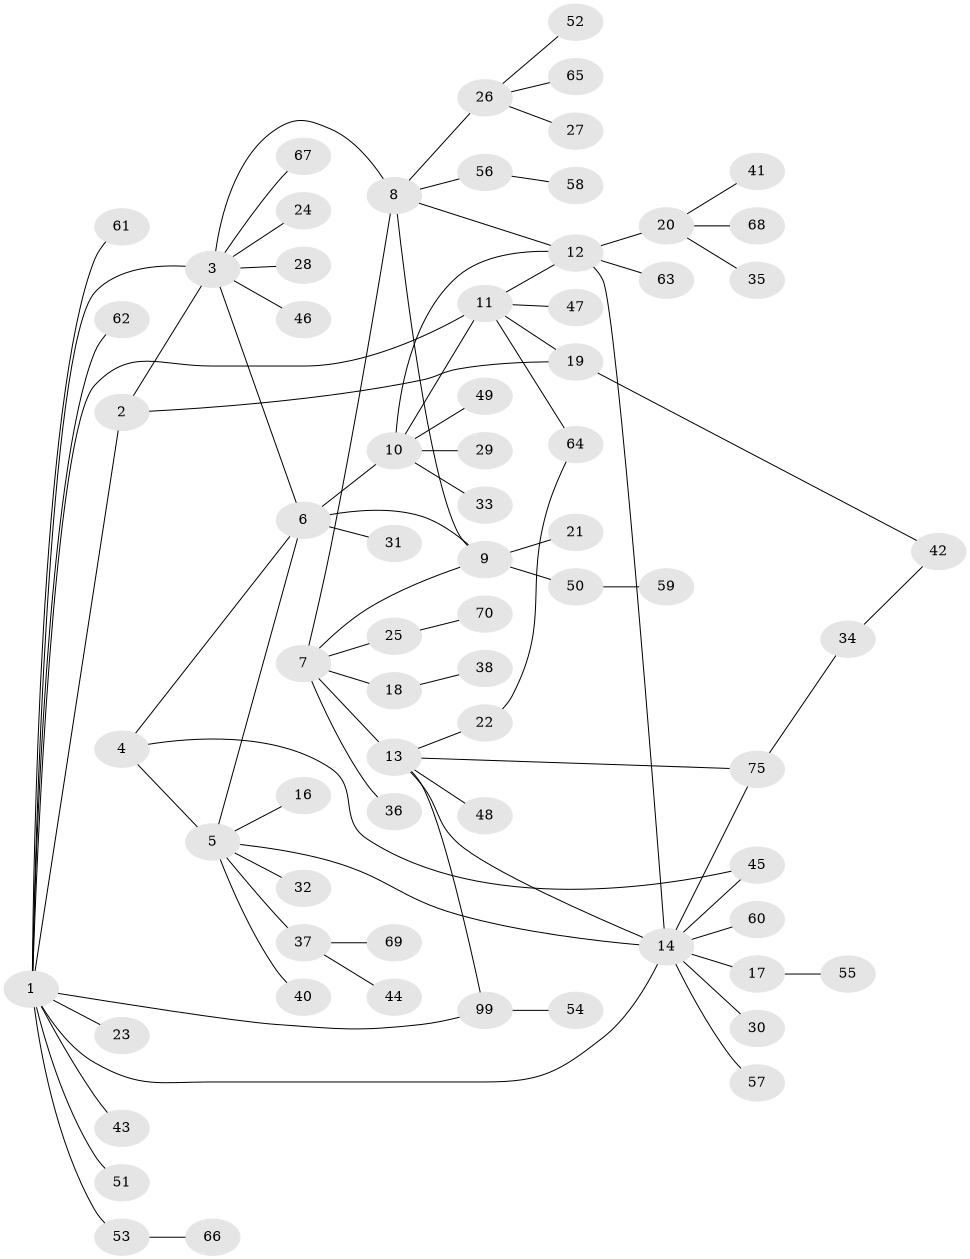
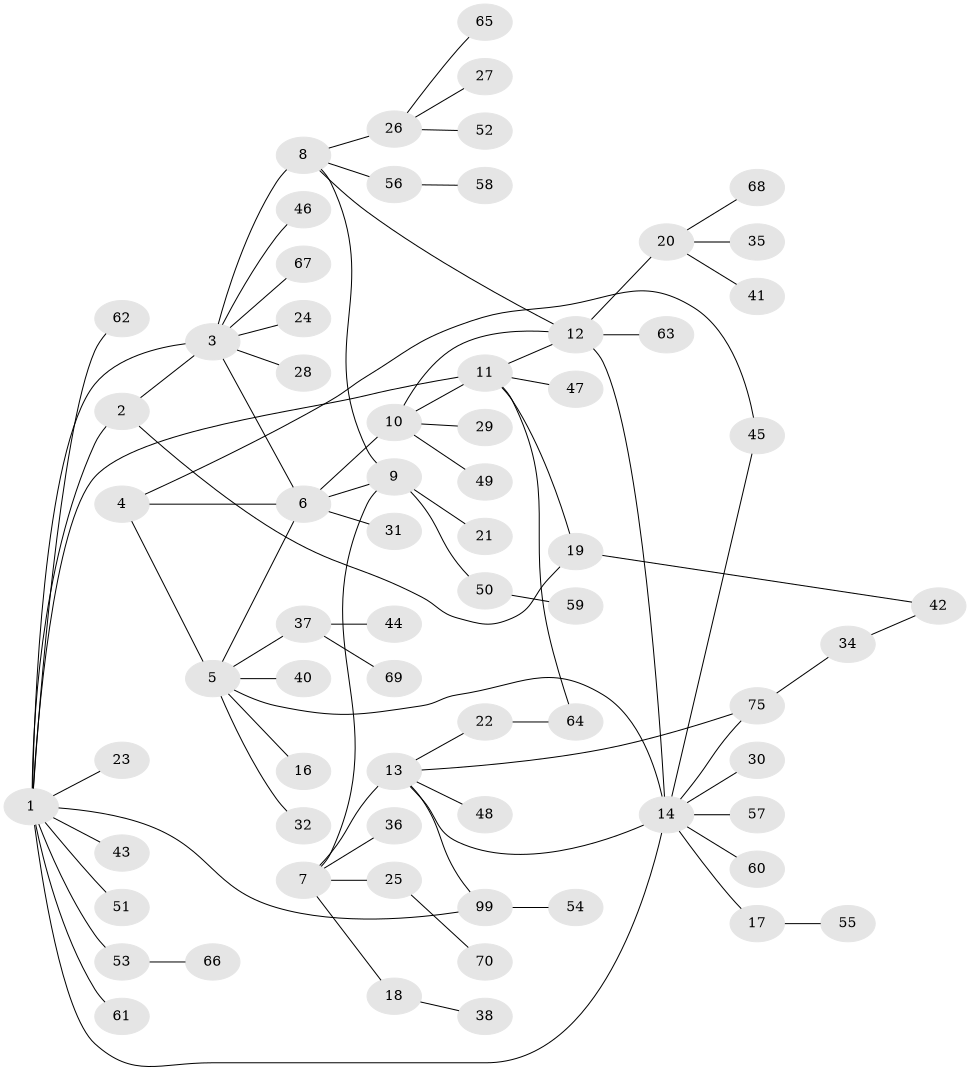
edge "8" -- "7": removed
node "33": removed
